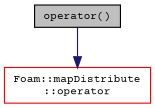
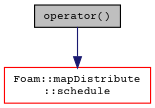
node "Foam::mapDistribute ::operator": label "Foam::mapDistribute ::operator" -> "Foam::mapDistribute ::schedule"
